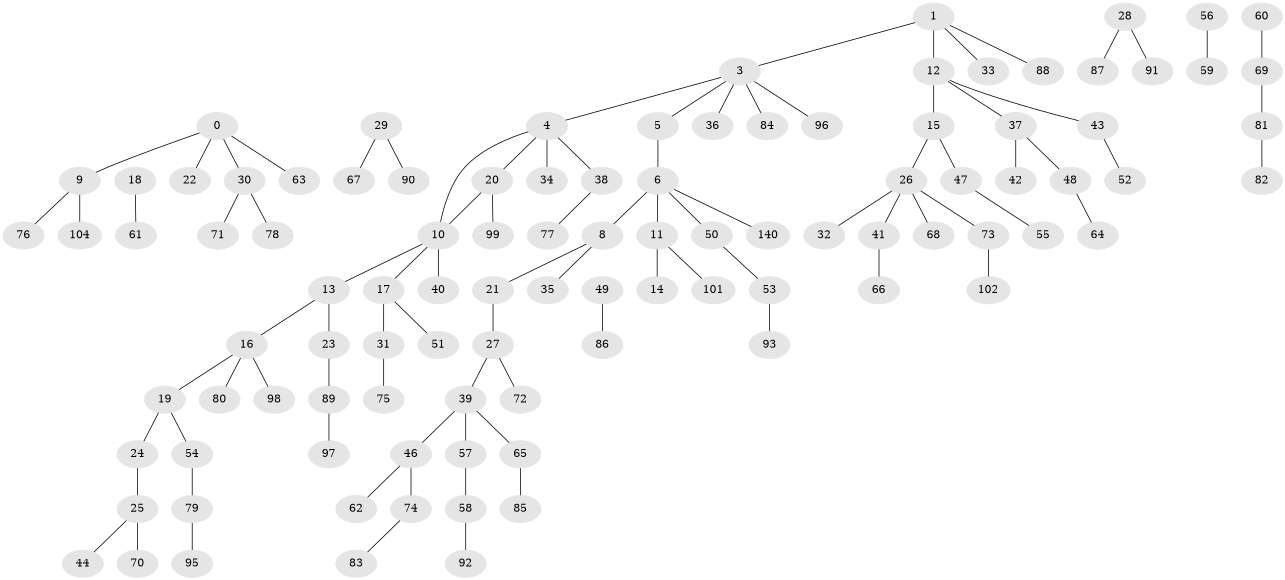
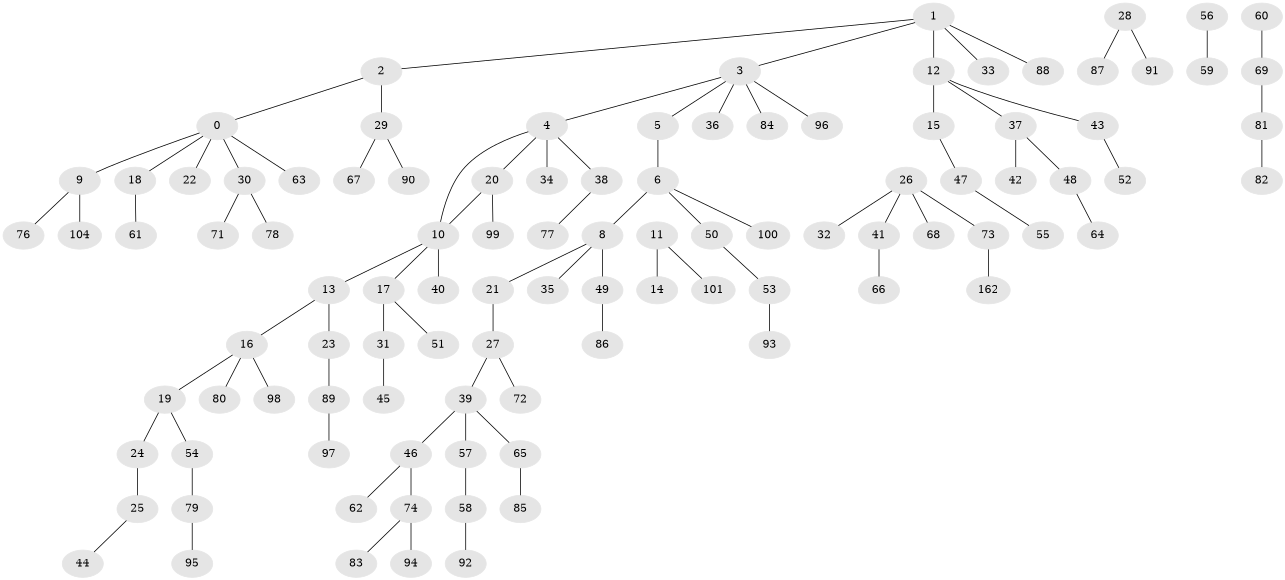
node "2": added
edge "15" -- "26": removed
edge "0" -- "18": added
edge "6" -- "11": removed
node "140": label "140" -> "100"
edge "8" -- "49": added
node "102": label "102" -> "162"
node "75": label "75" -> "45"
node "70": removed
node "94": added
